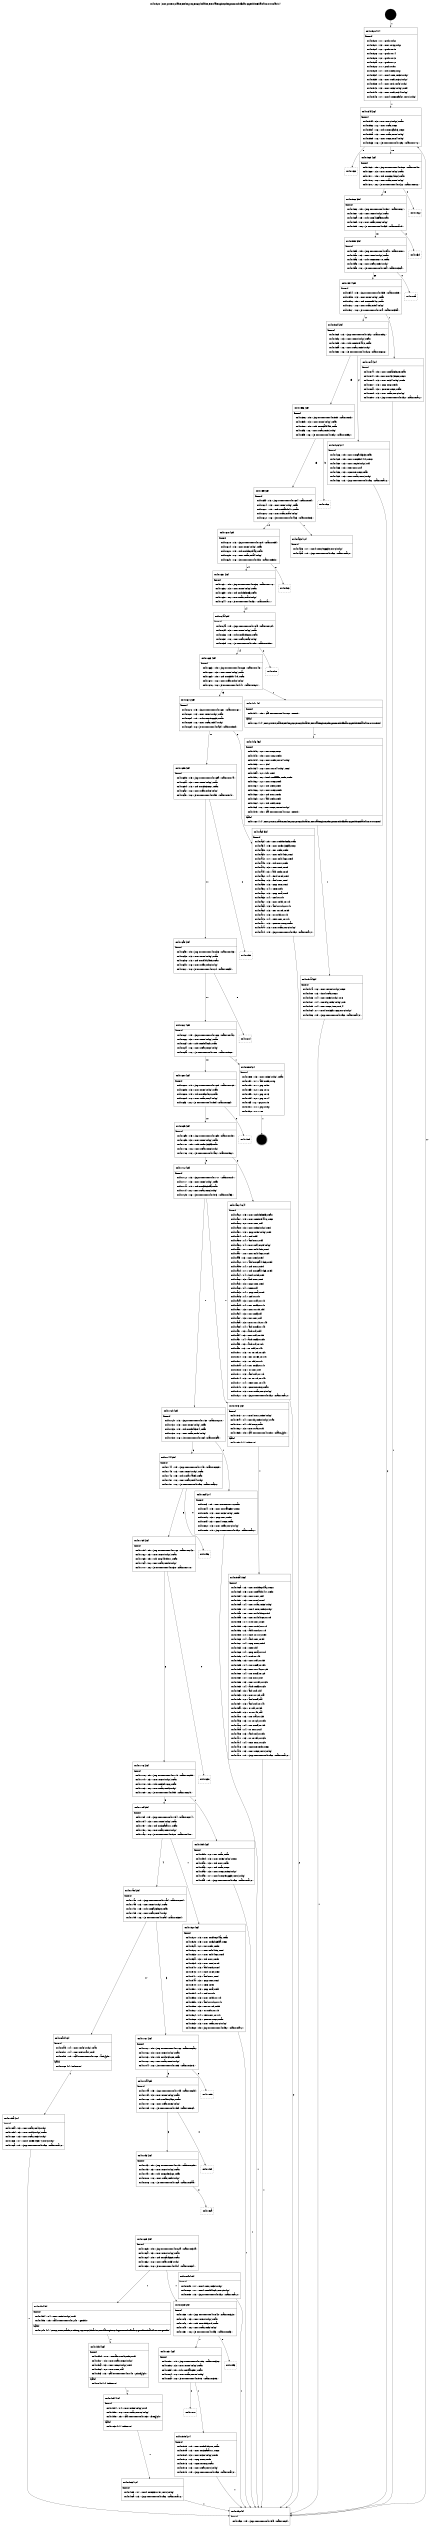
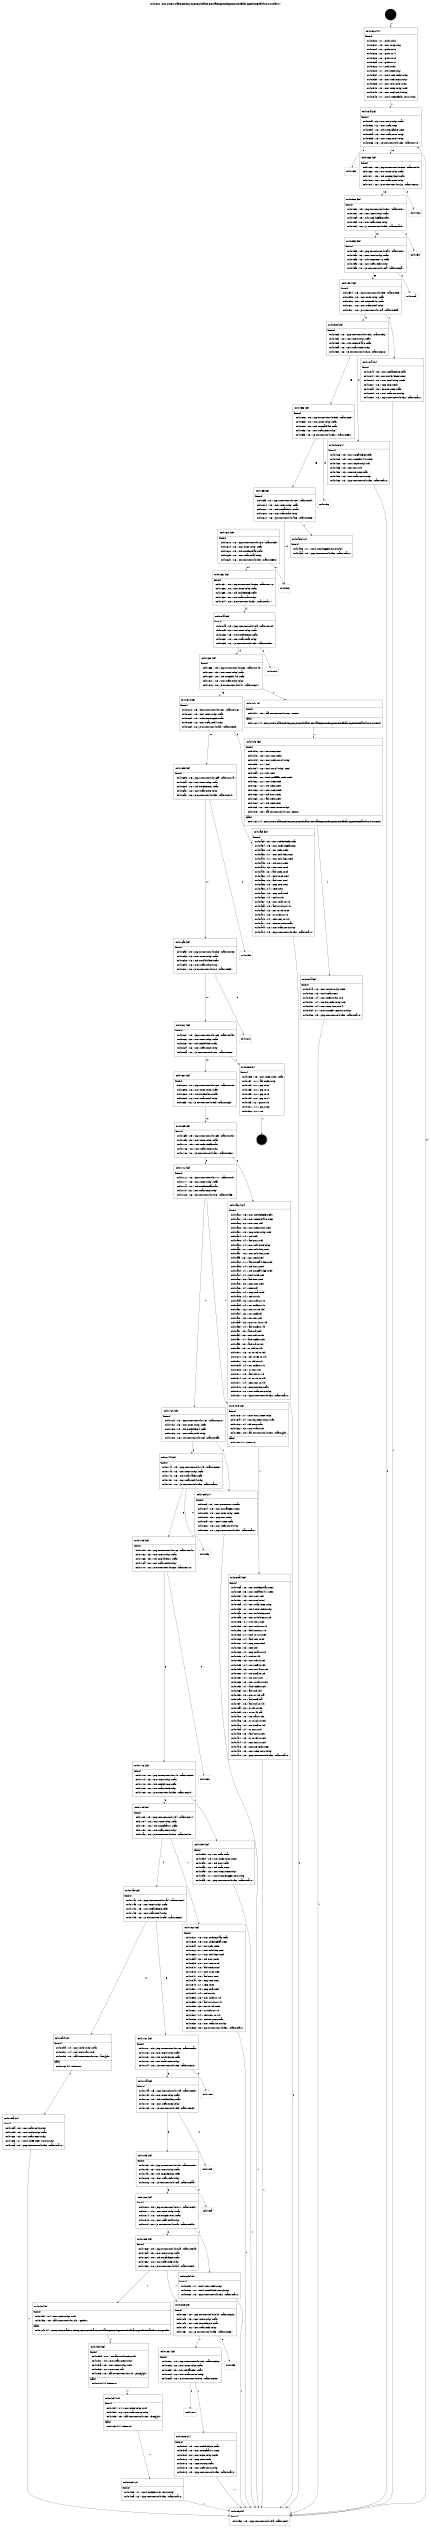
edge "0x4015ff [25]" -> "0x401618 [25]": now "0x4015ff [25]" -> "0x401f03"
node "0x401bef": removed
node "0x40180c [25]": added
